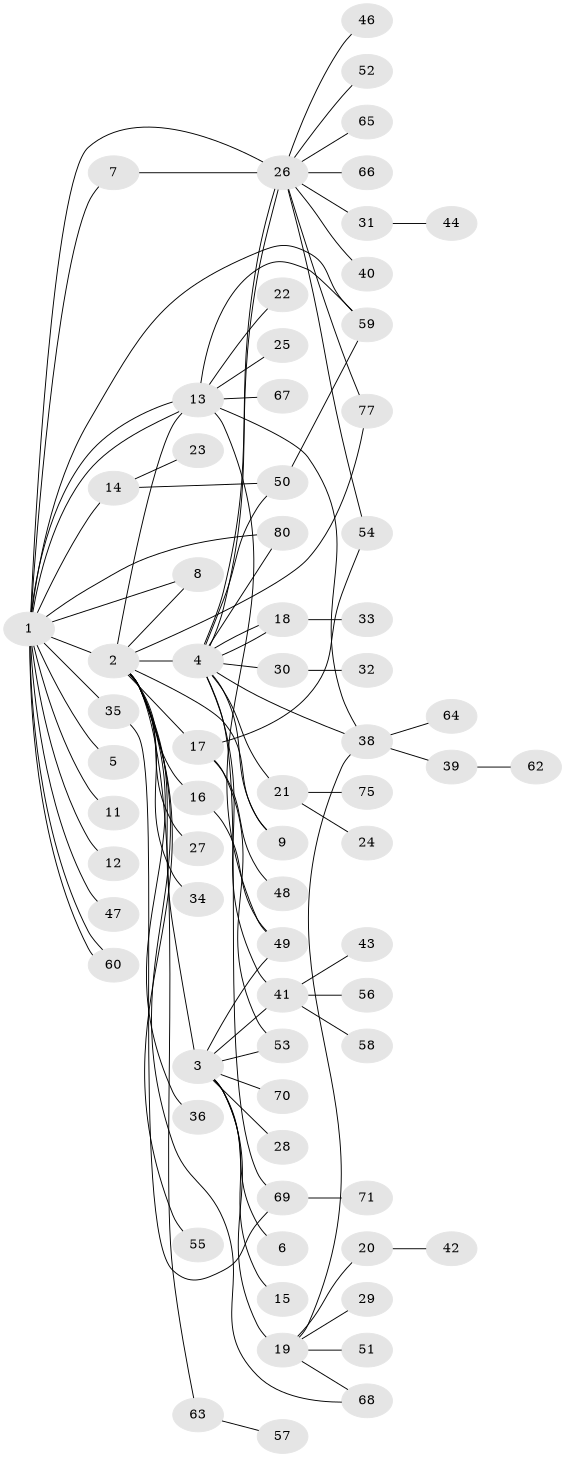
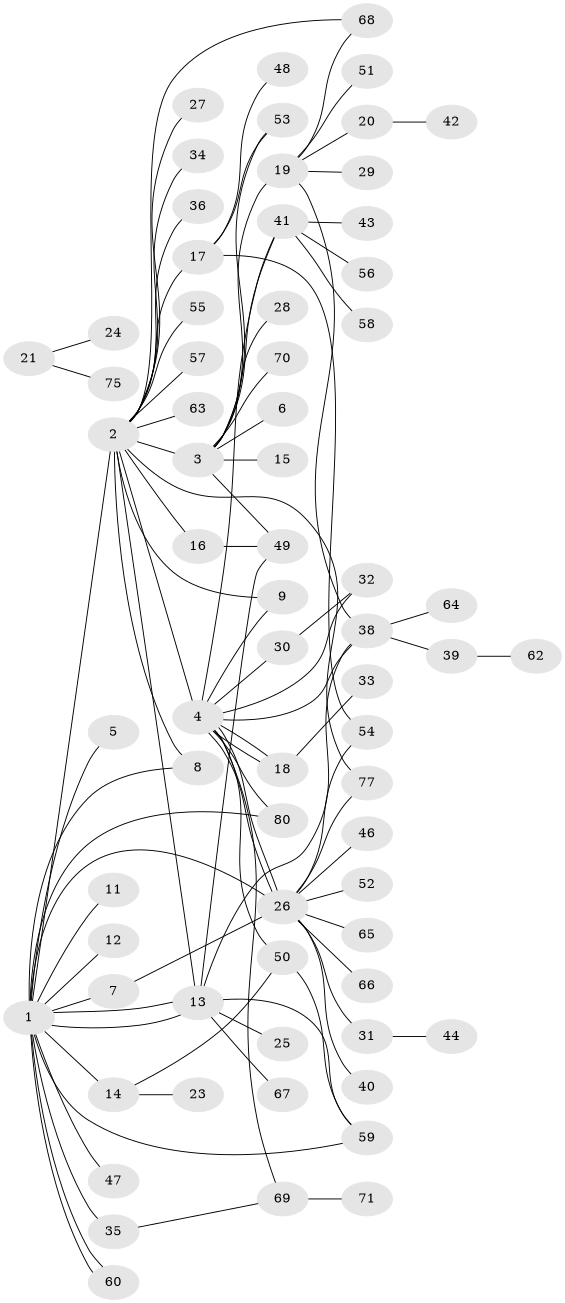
node "22": removed
edge "4" -- "21": now "4" -- "32"
edge "63" -- "57": now "2" -- "57"
